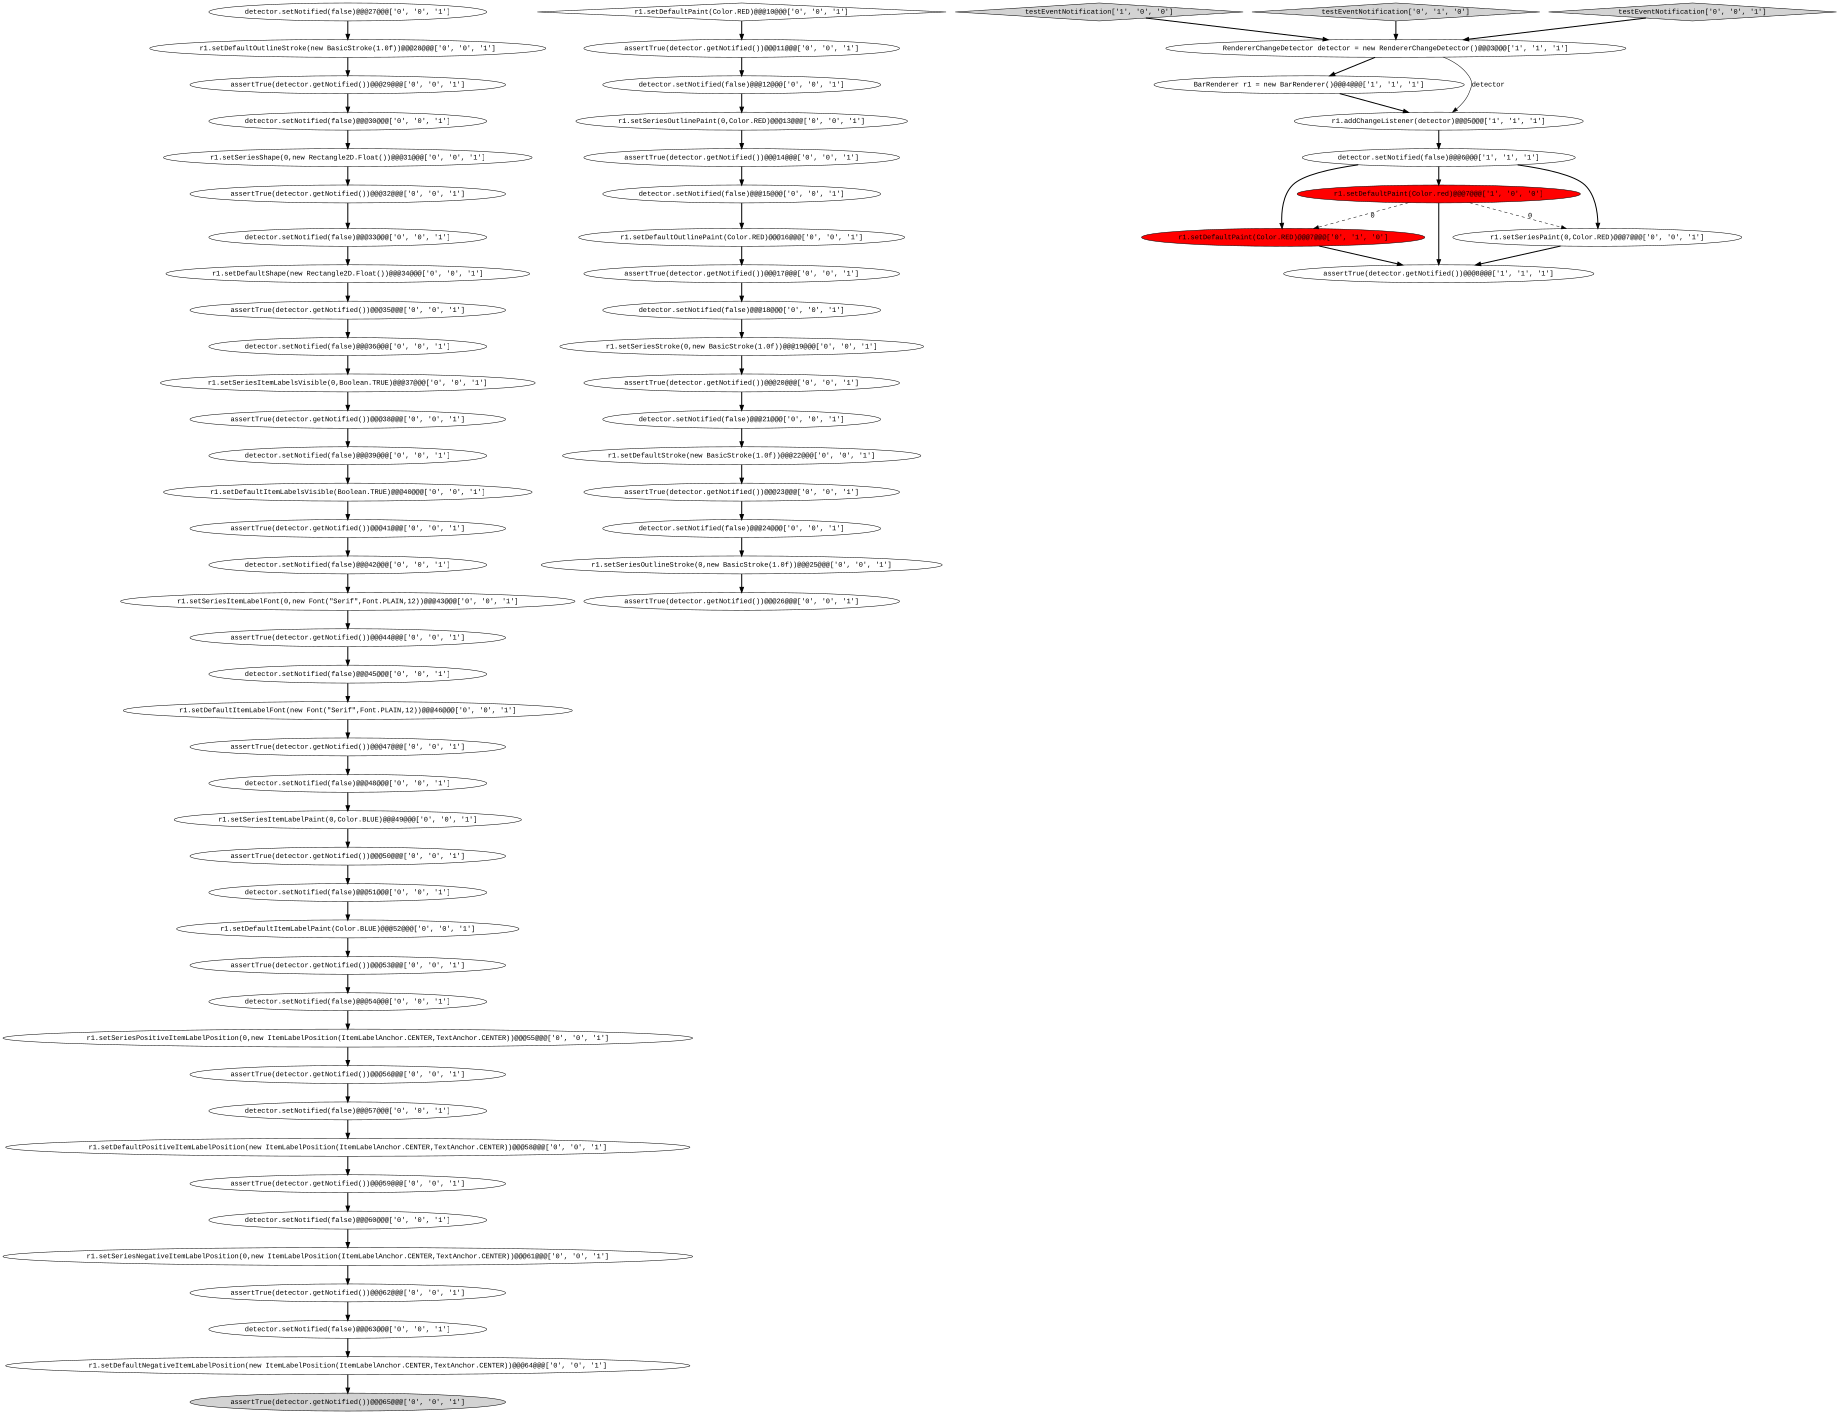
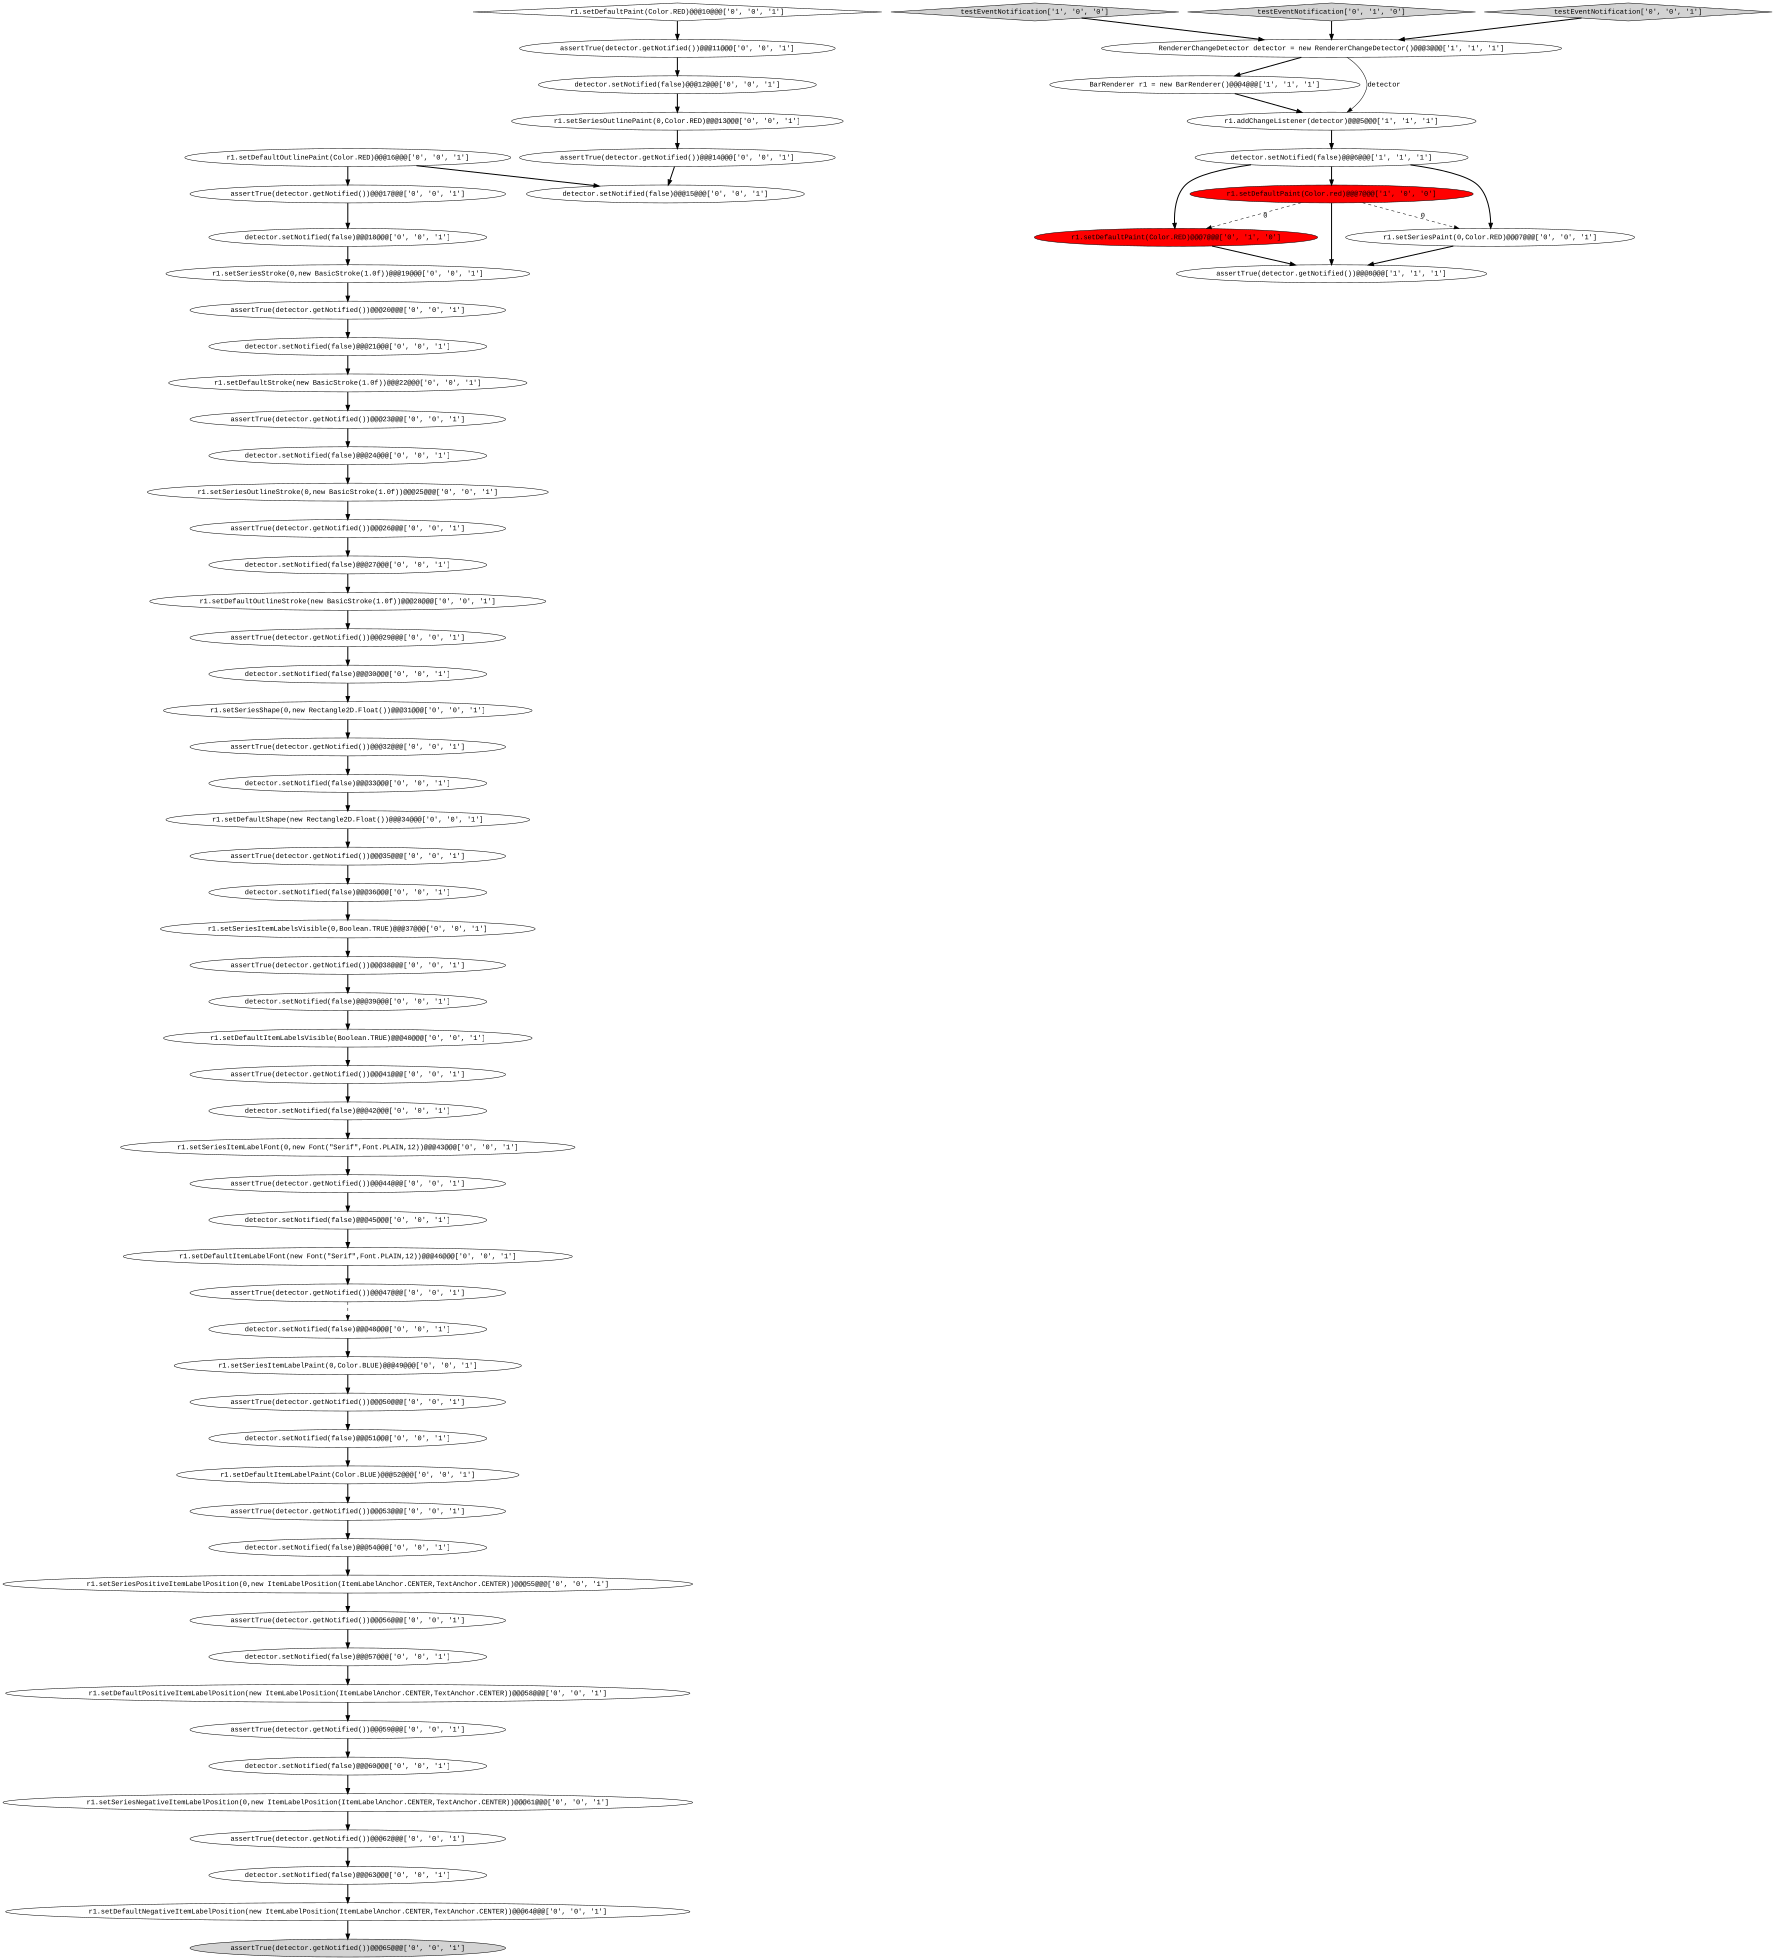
edge "detector.setNotified(false)@@@15@@@['0', '0', '1']" -> "r1.setDefaultOutlinePaint(Color.RED)@@@16@@@['0', '0', '1']": reversed
edge "assertTrue(detector.getNotified())@@@26@@@['0', '0', '1']" -> "detector.setNotified(false)@@@27@@@['0', '0', '1']": added
edge "assertTrue(detector.getNotified())@@@47@@@['0', '0', '1']" -> "detector.setNotified(false)@@@48@@@['0', '0', '1']": style bold -> dashed
